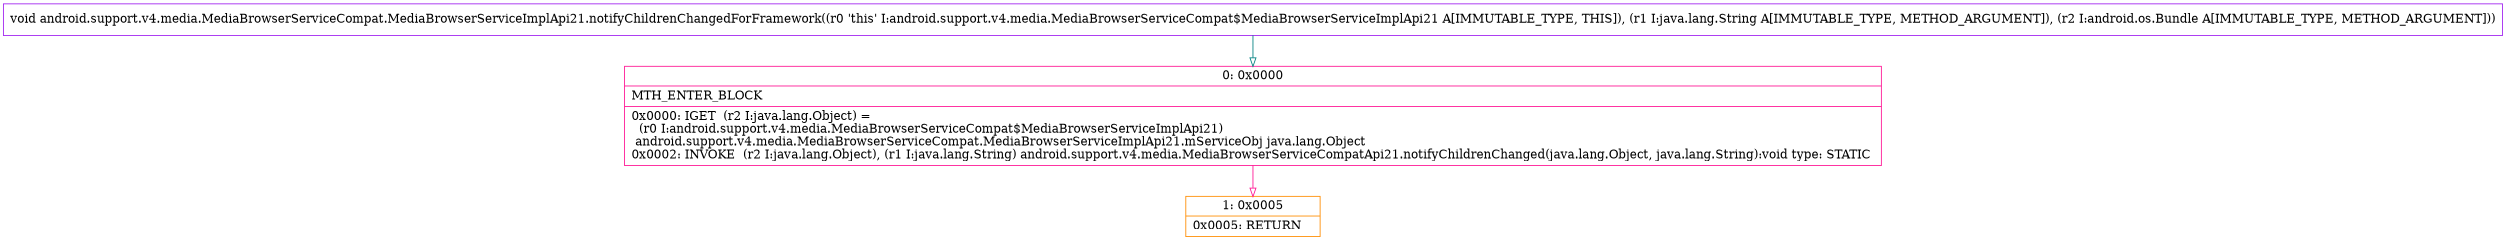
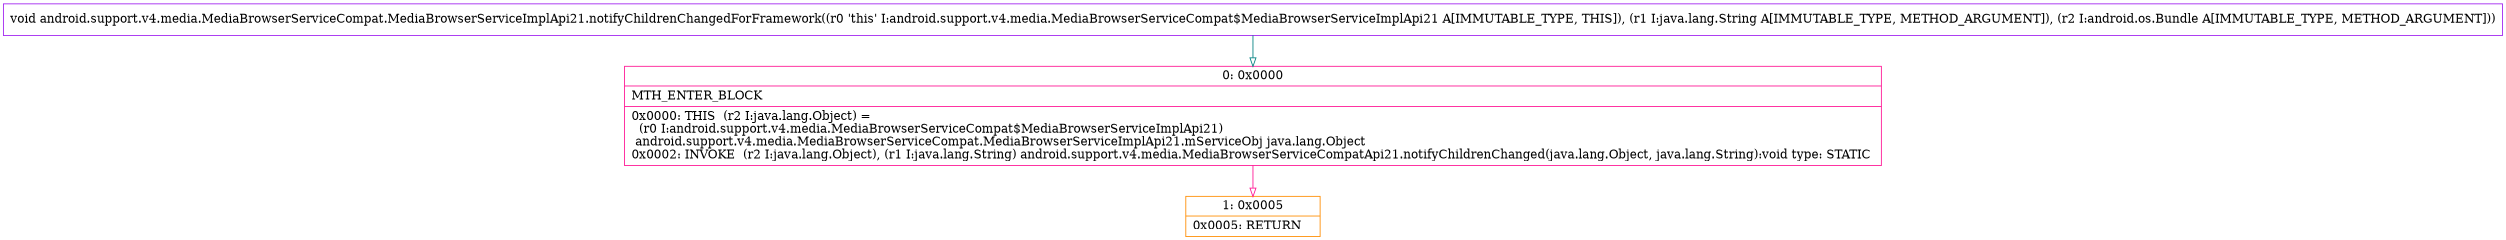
node "0: 0x0000": text "0x0000: IGET  (r2 I:java.lang.Object) =" -> "0x0000: THIS  (r2 I:java.lang.Object) ="
